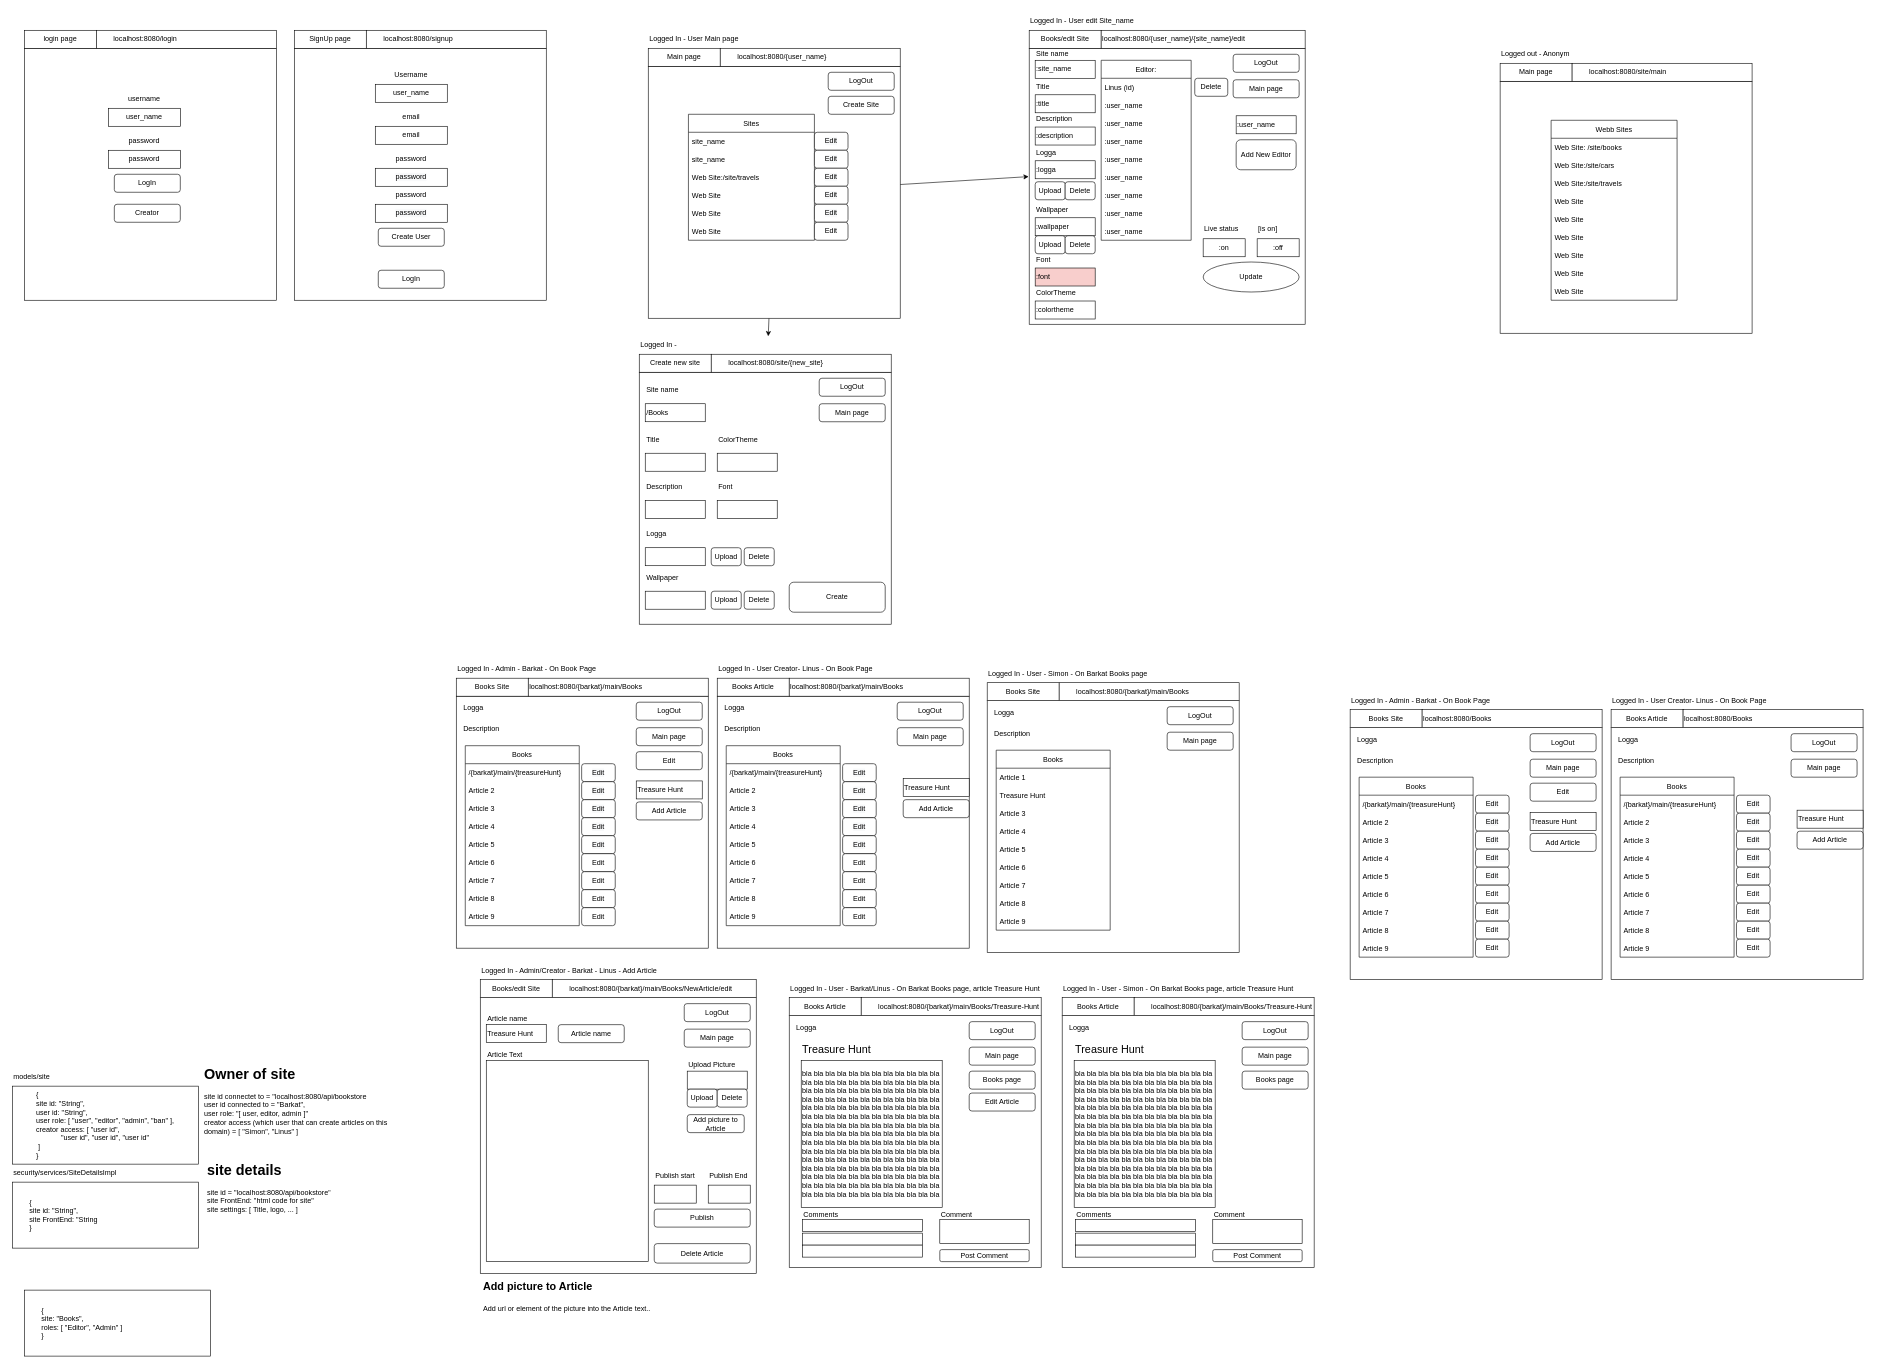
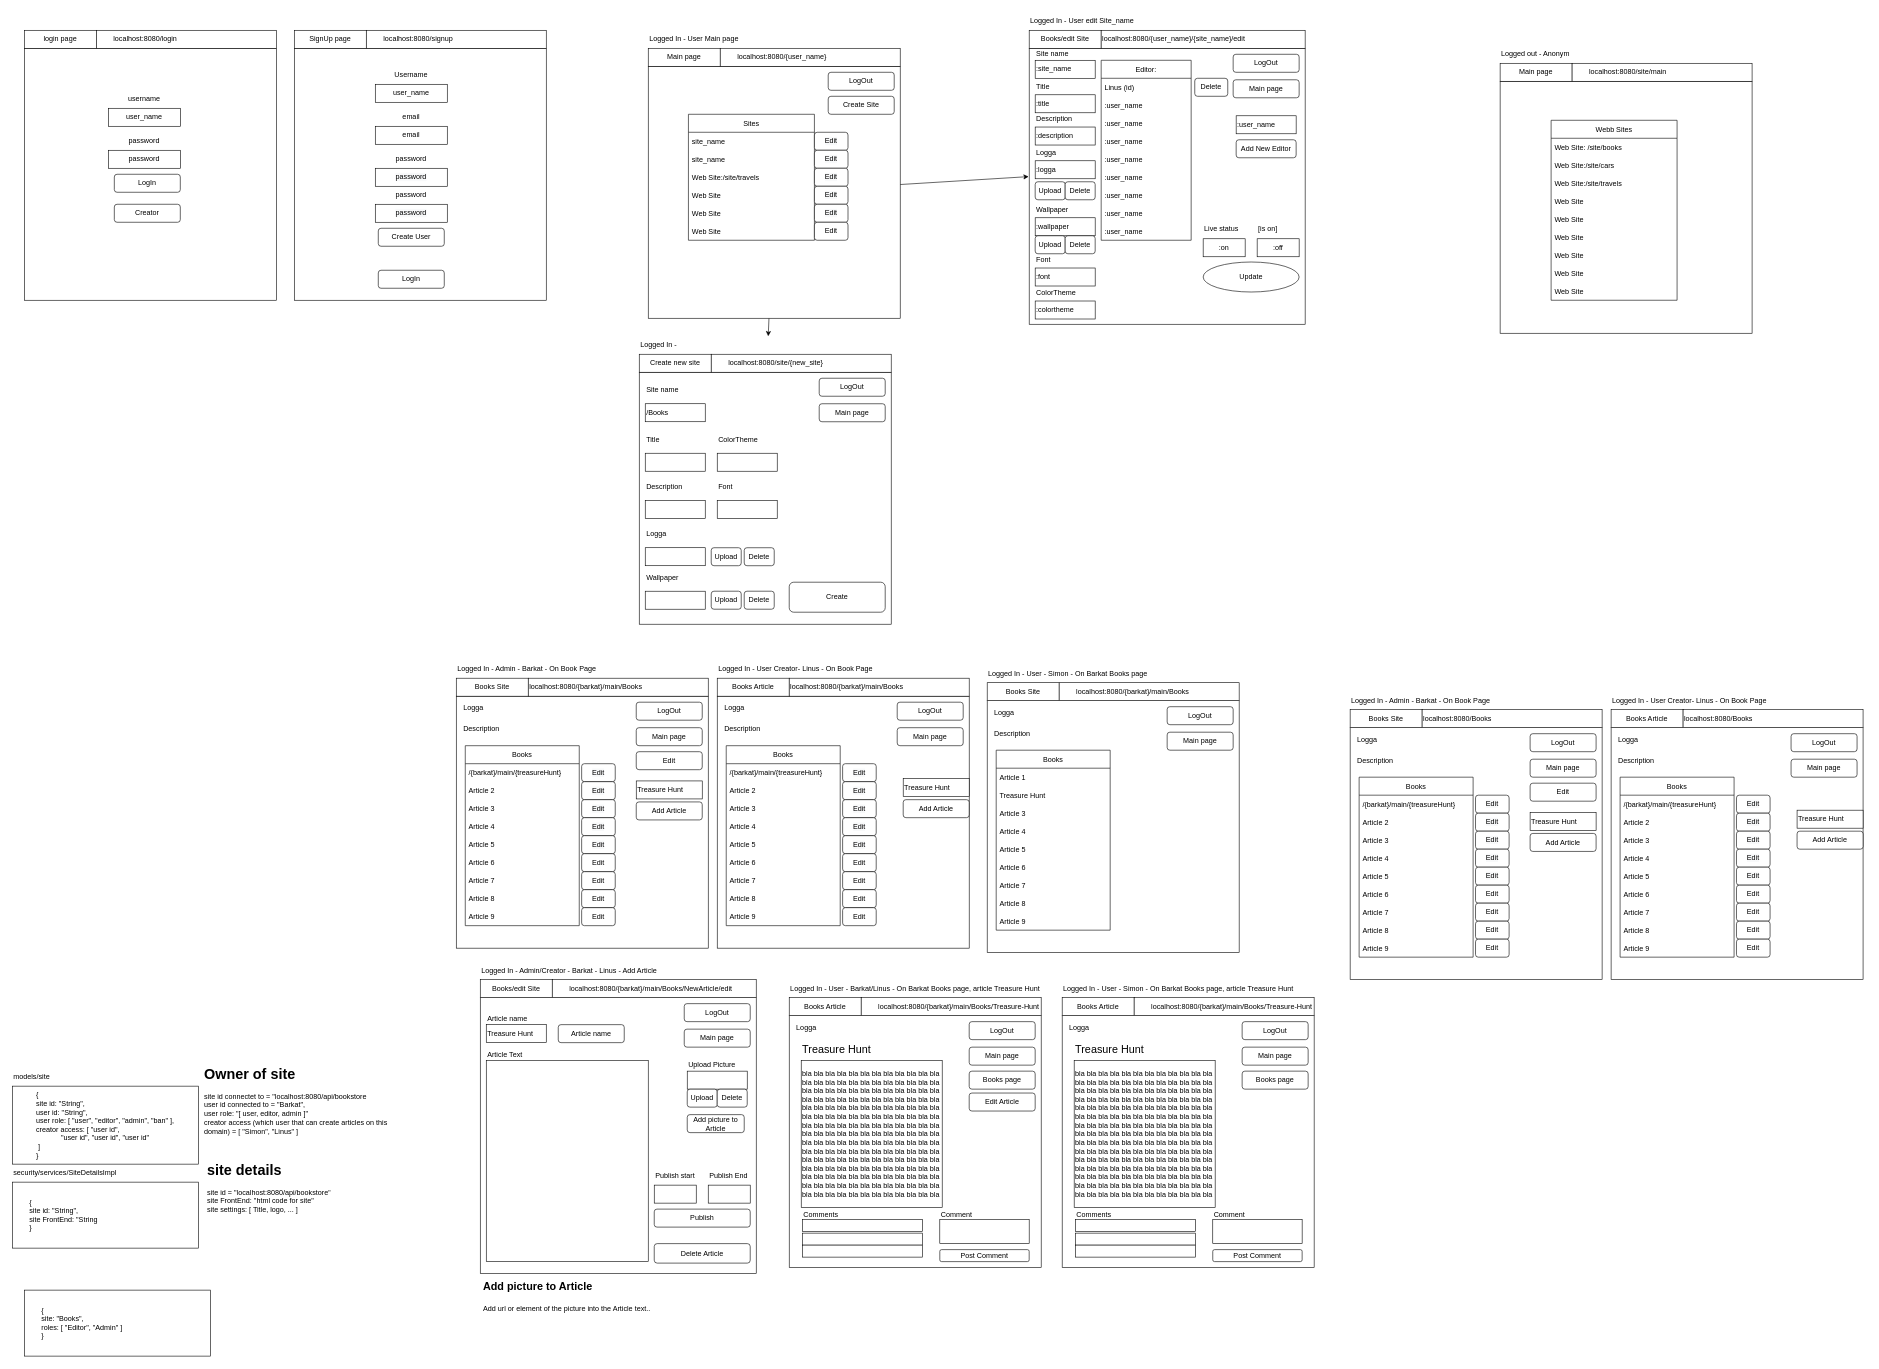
node "Add New Editor": size 60x30 -> 60x18
node ":font": fillcolor #f8cecc -> #ffffff
